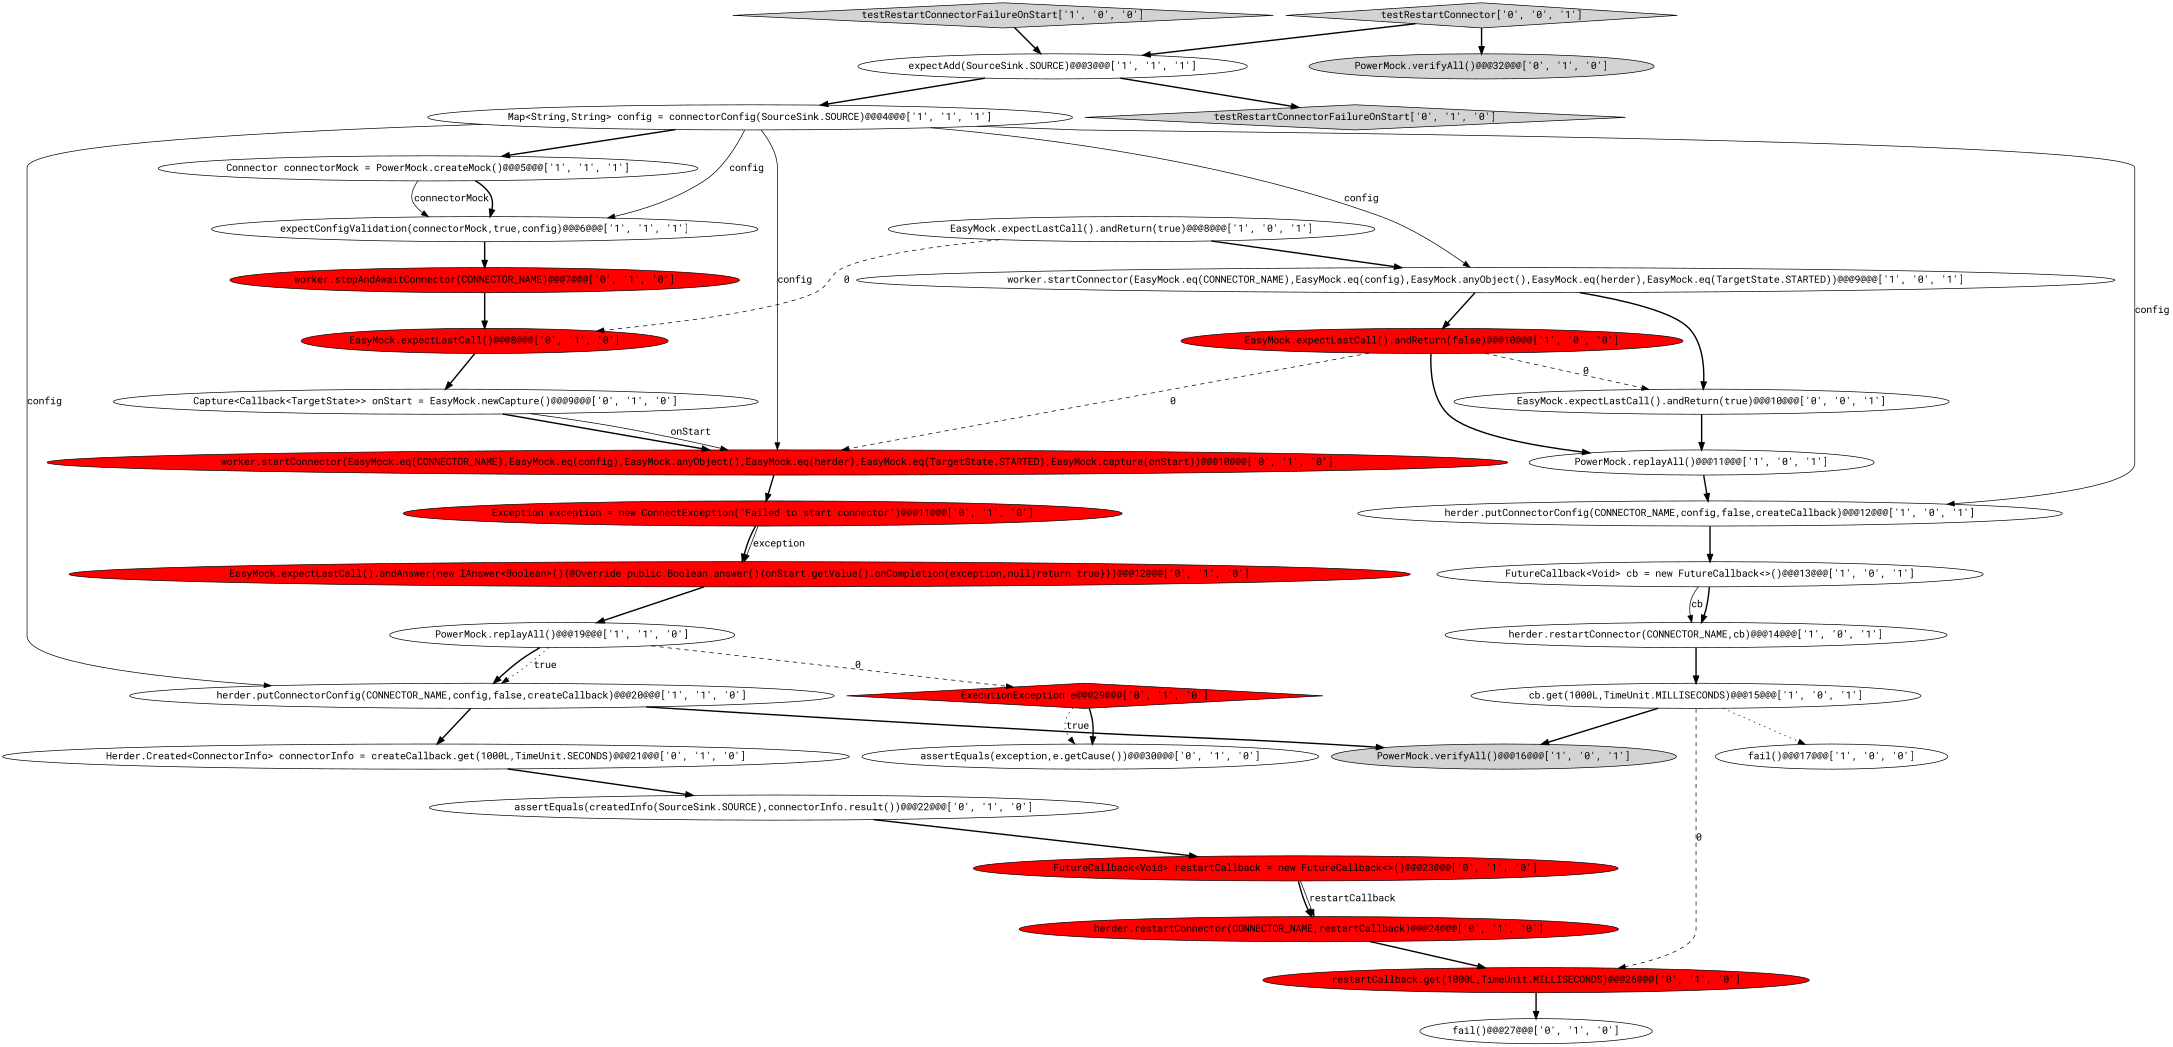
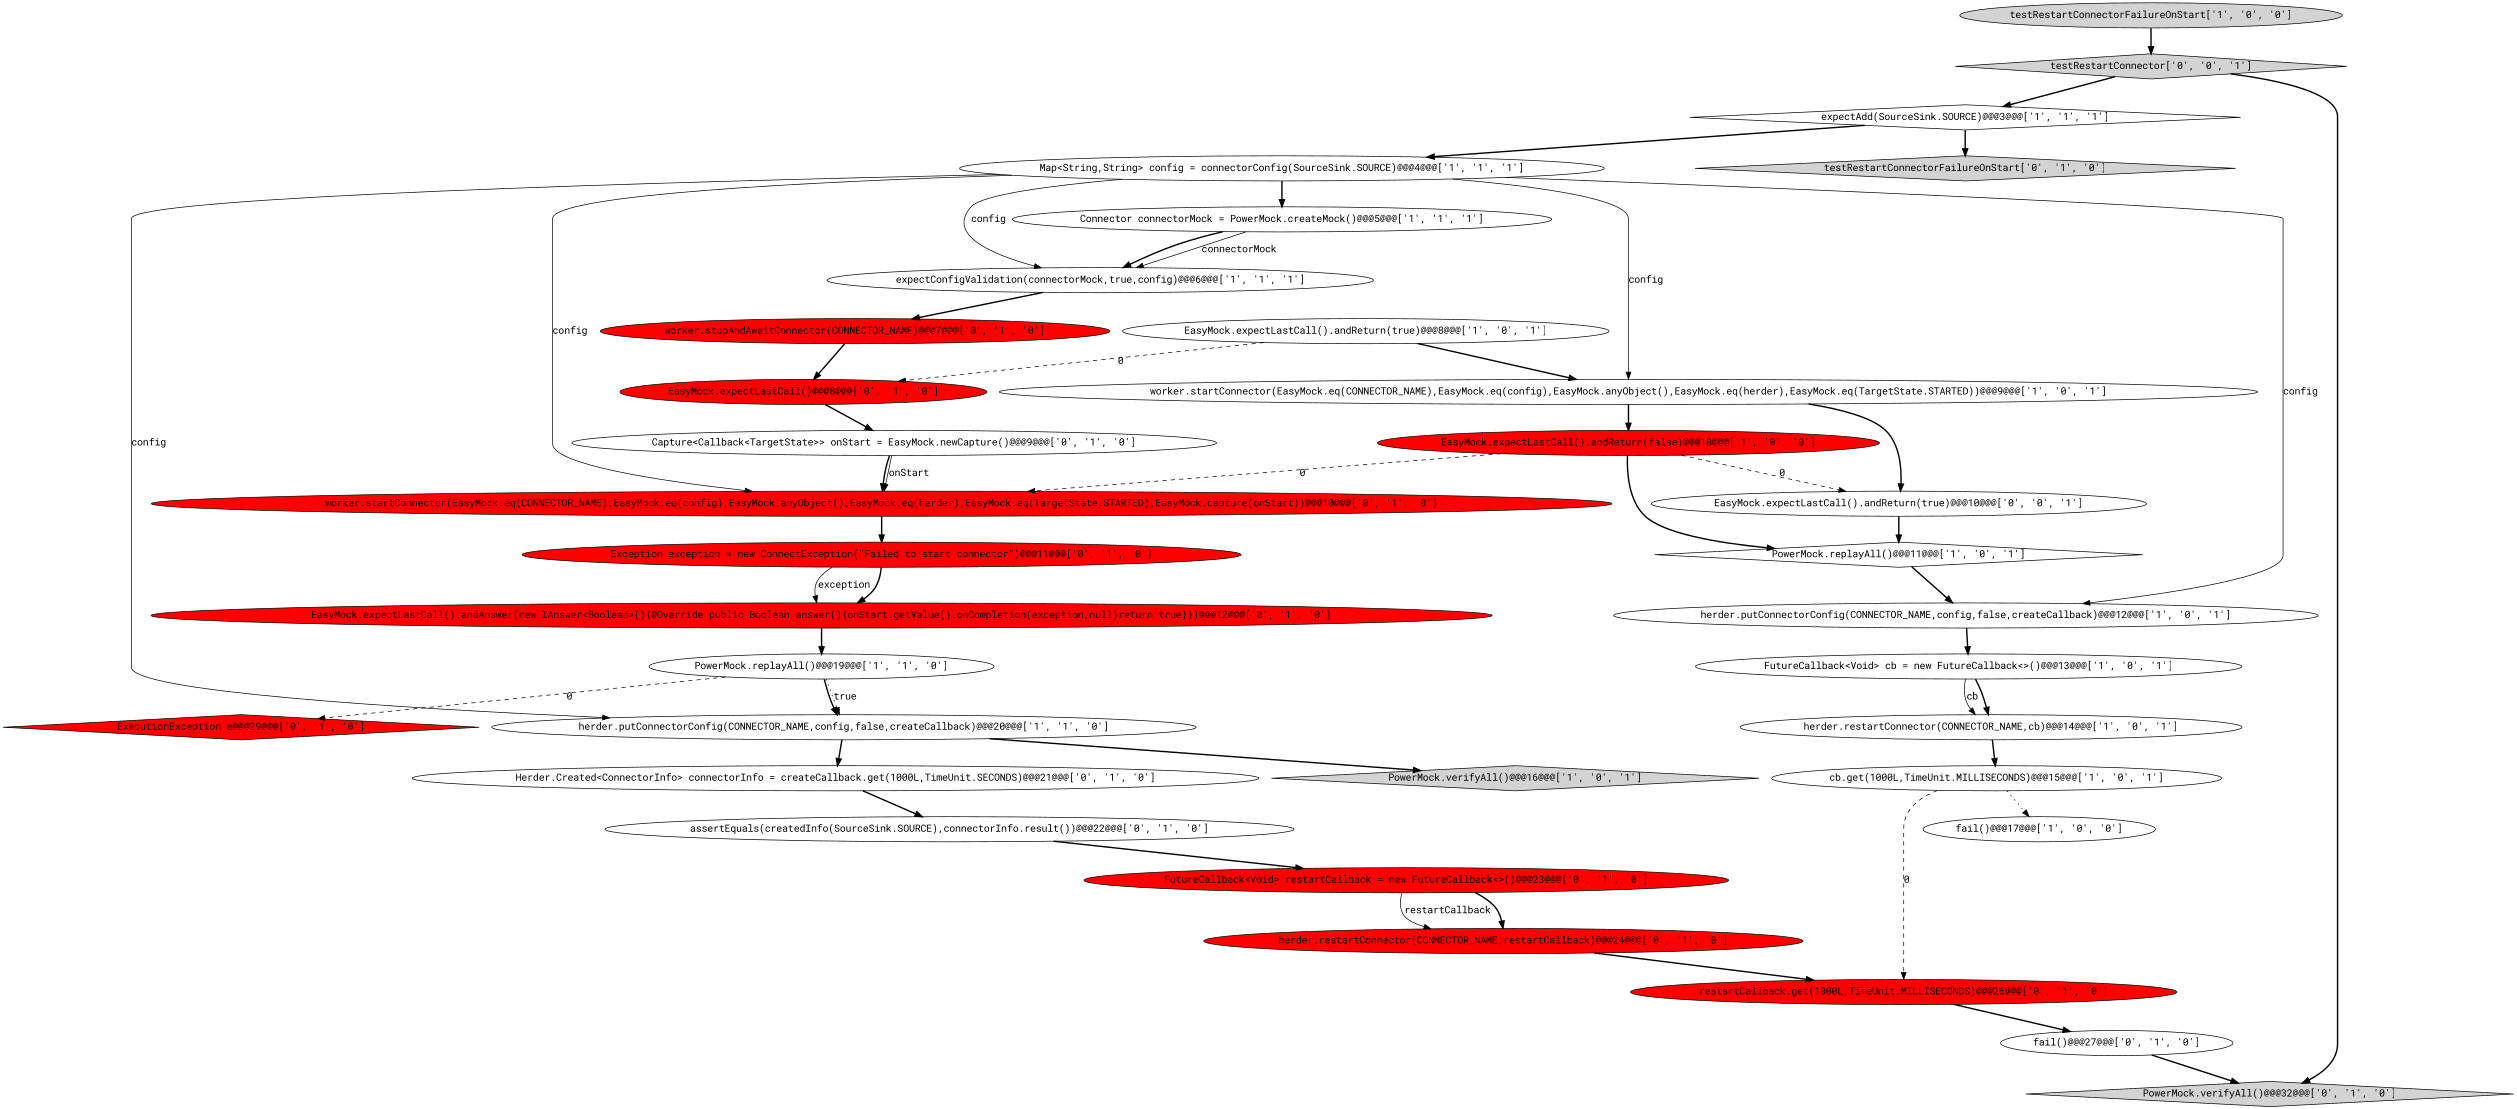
node "testRestartConnectorFailureOnStart['1', '0', '0']": shape diamond -> ellipse
edge "testRestartConnectorFailureOnStart['1', '0', '0']" -> "expectAdd(SourceSink.SOURCE)@@@3@@@['1', '1', '1']": now "testRestartConnectorFailureOnStart['1', '0', '0']" -> "testRestartConnector['0', '0', '1']"
node "expectAdd(SourceSink.SOURCE)@@@3@@@['1', '1', '1']": shape ellipse -> diamond
node "PowerMock.verifyAll()@@@32@@@['0', '1', '0']": shape ellipse -> diamond
node "PowerMock.replayAll()@@@11@@@['1', '0', '1']": shape ellipse -> diamond
edge "cb.get(1000L,TimeUnit.MILLISECONDS)@@@15@@@['1', '0', '1']" -> "PowerMock.verifyAll()@@@16@@@['1', '0', '1']": removed
node "assertEquals(exception,e.getCause())@@@30@@@['0', '1', '0']": removed
node "PowerMock.verifyAll()@@@16@@@['1', '0', '1']": shape ellipse -> diamond
edge "fail()@@@27@@@['0', '1', '0']" -> "PowerMock.verifyAll()@@@32@@@['0', '1', '0']": added
